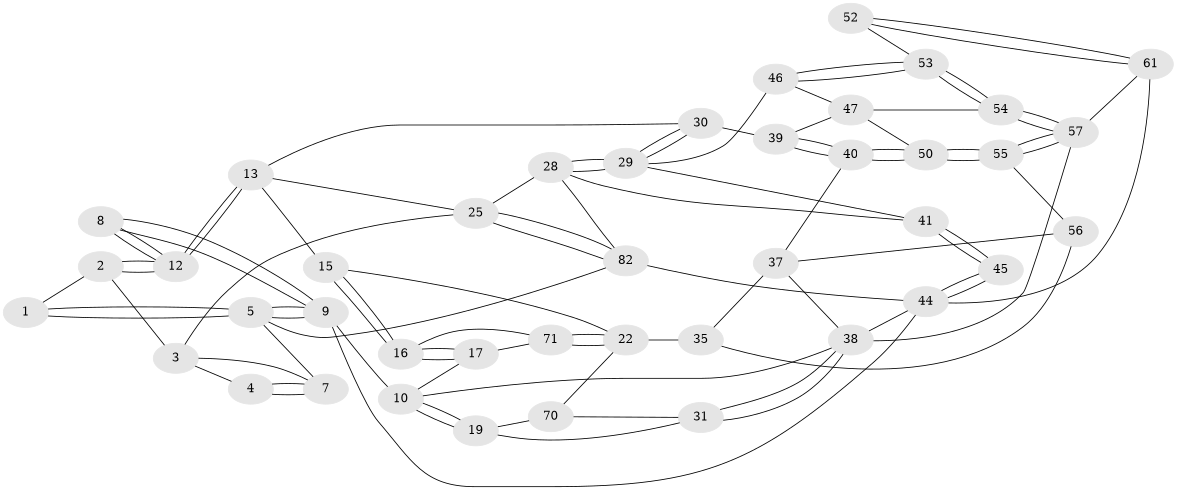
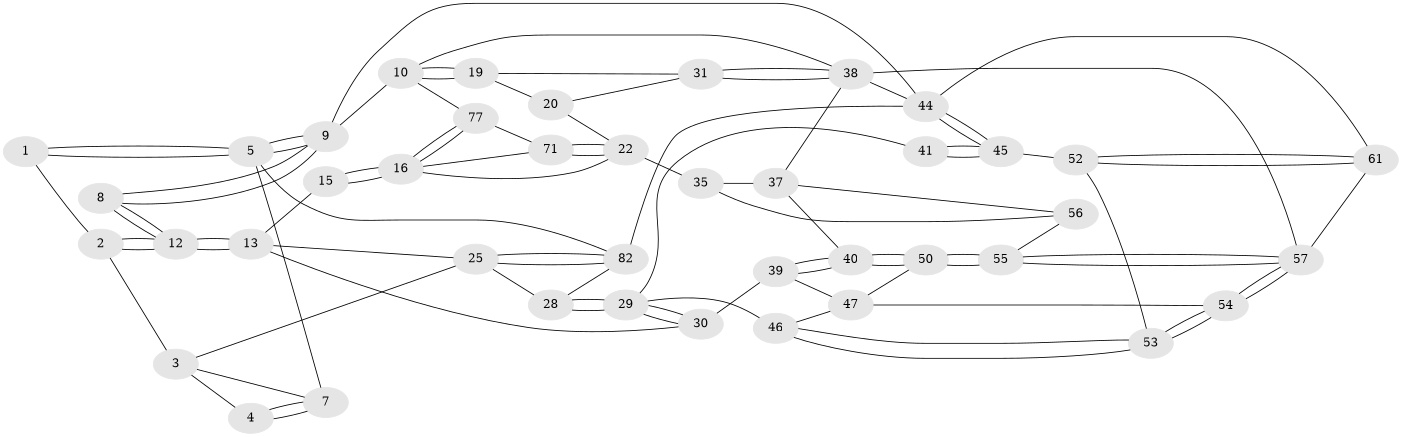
edge "45" -- "52": added
edge "28" -- "41": removed
edge "15" -- "22": now "16" -- "22"
node "17": label "17" -> "77"
node "70": label "70" -> "20"
